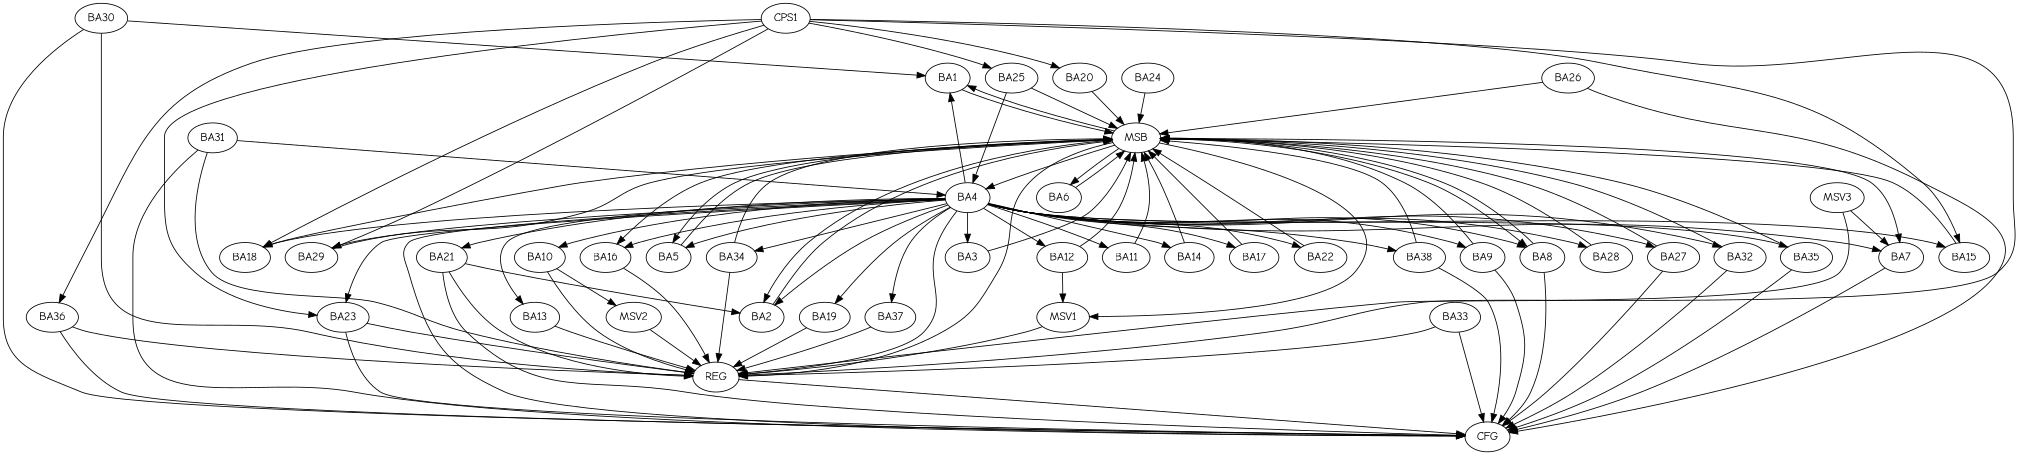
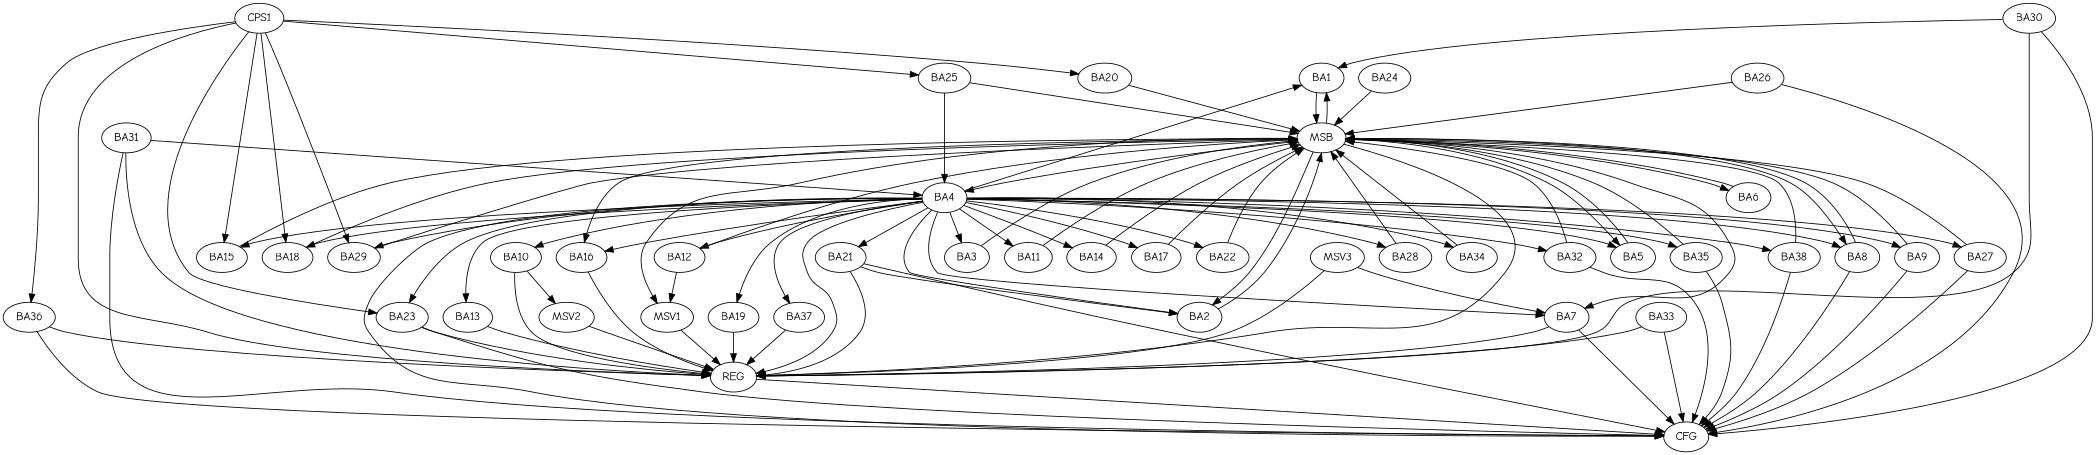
edge "BA34" -> "REG": now "BA7" -> "REG"
